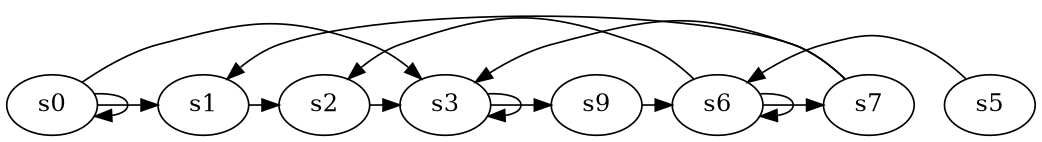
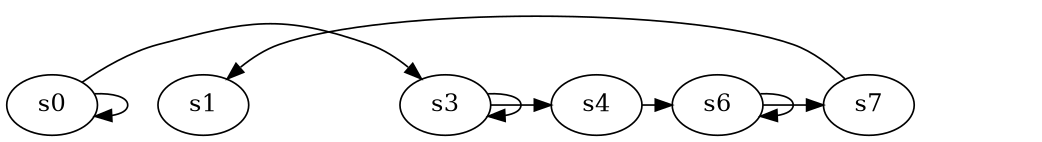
edge "s7" -> "s3": removed
edge "s0" -> "s1": removed
node "s2": removed
node "s9": label "s9" -> "s4"
node "s5": removed
